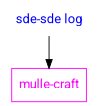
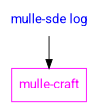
node "sde-sde log": label "sde-sde log" -> "mulle-sde log"
